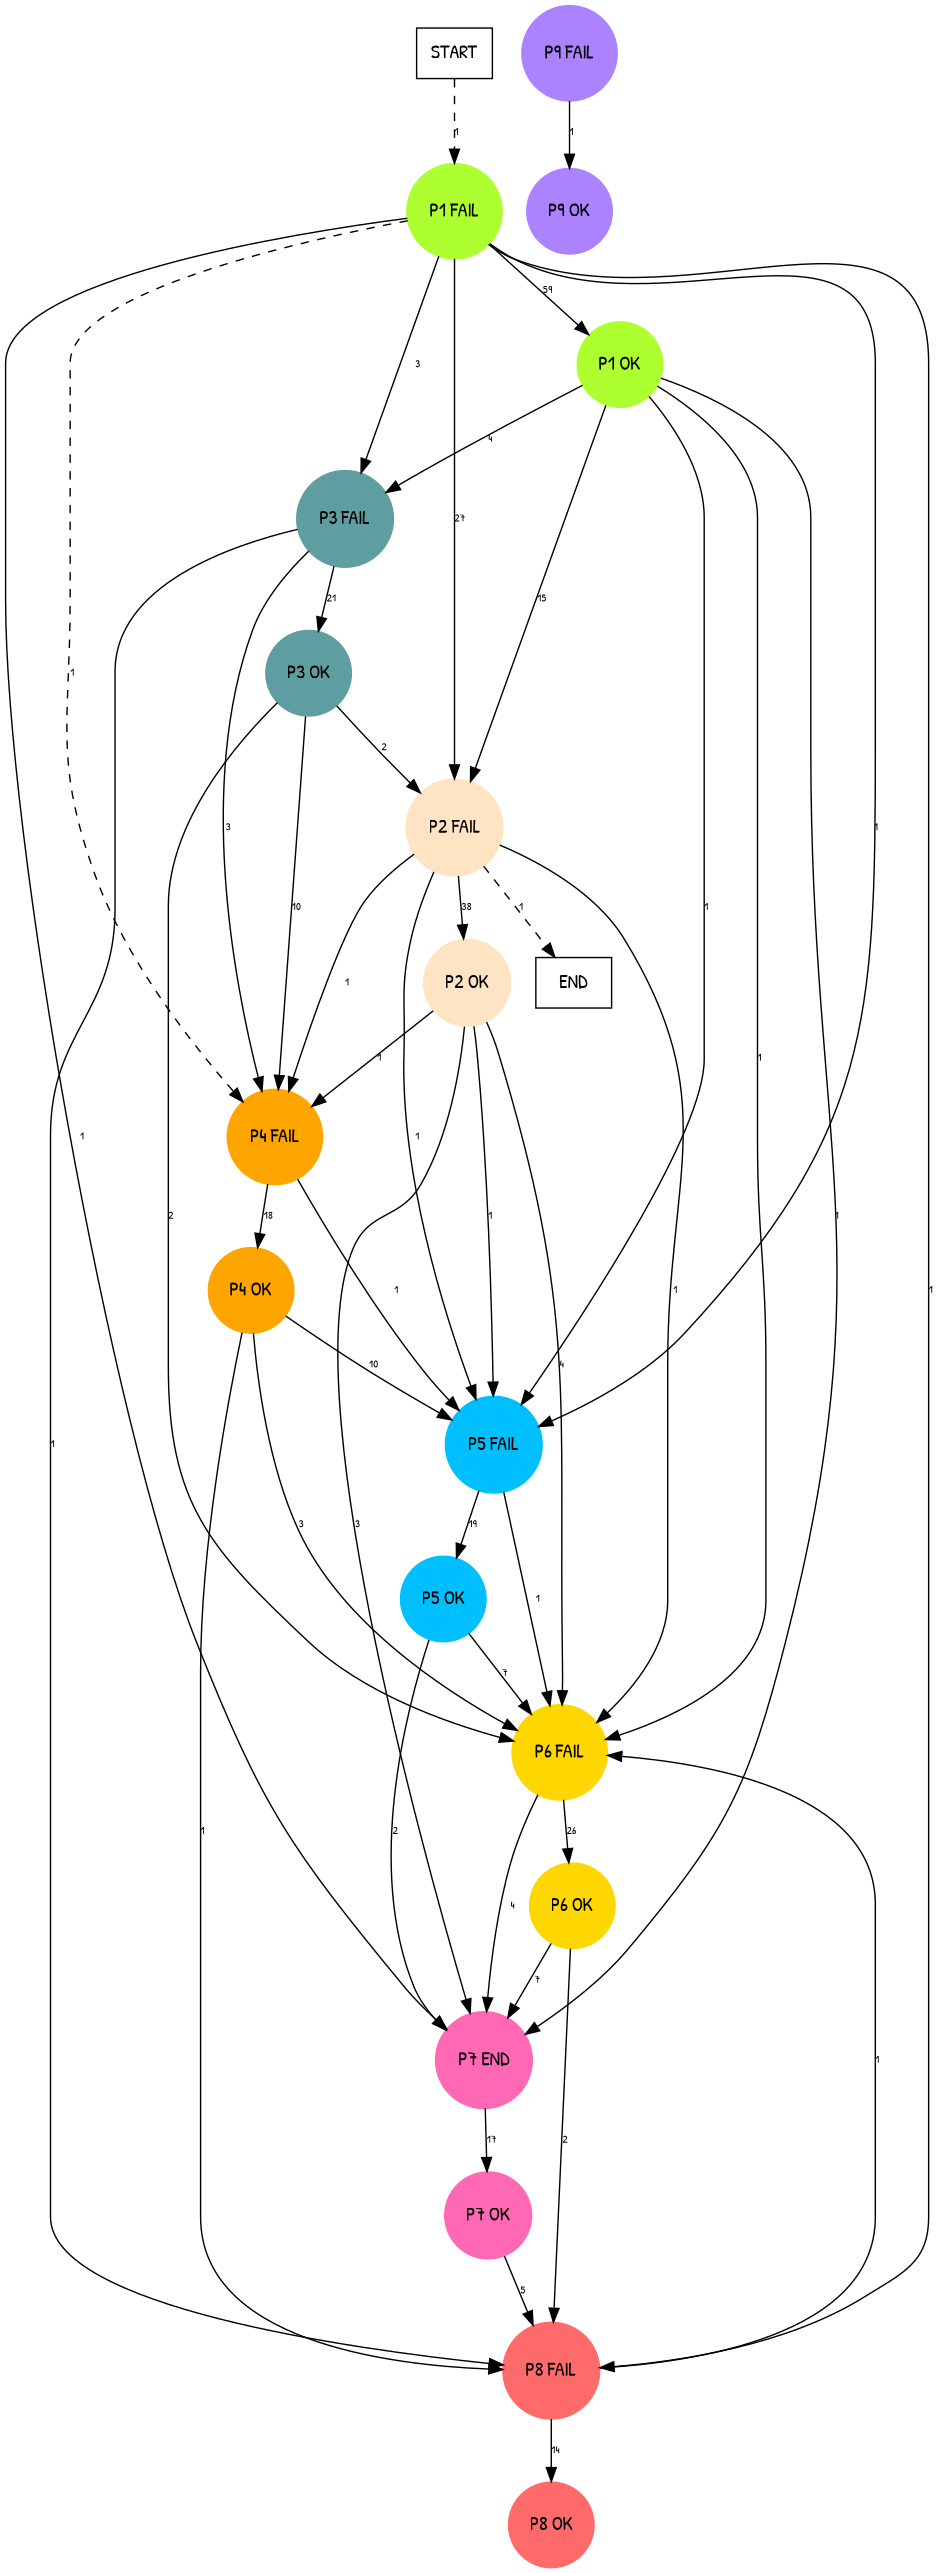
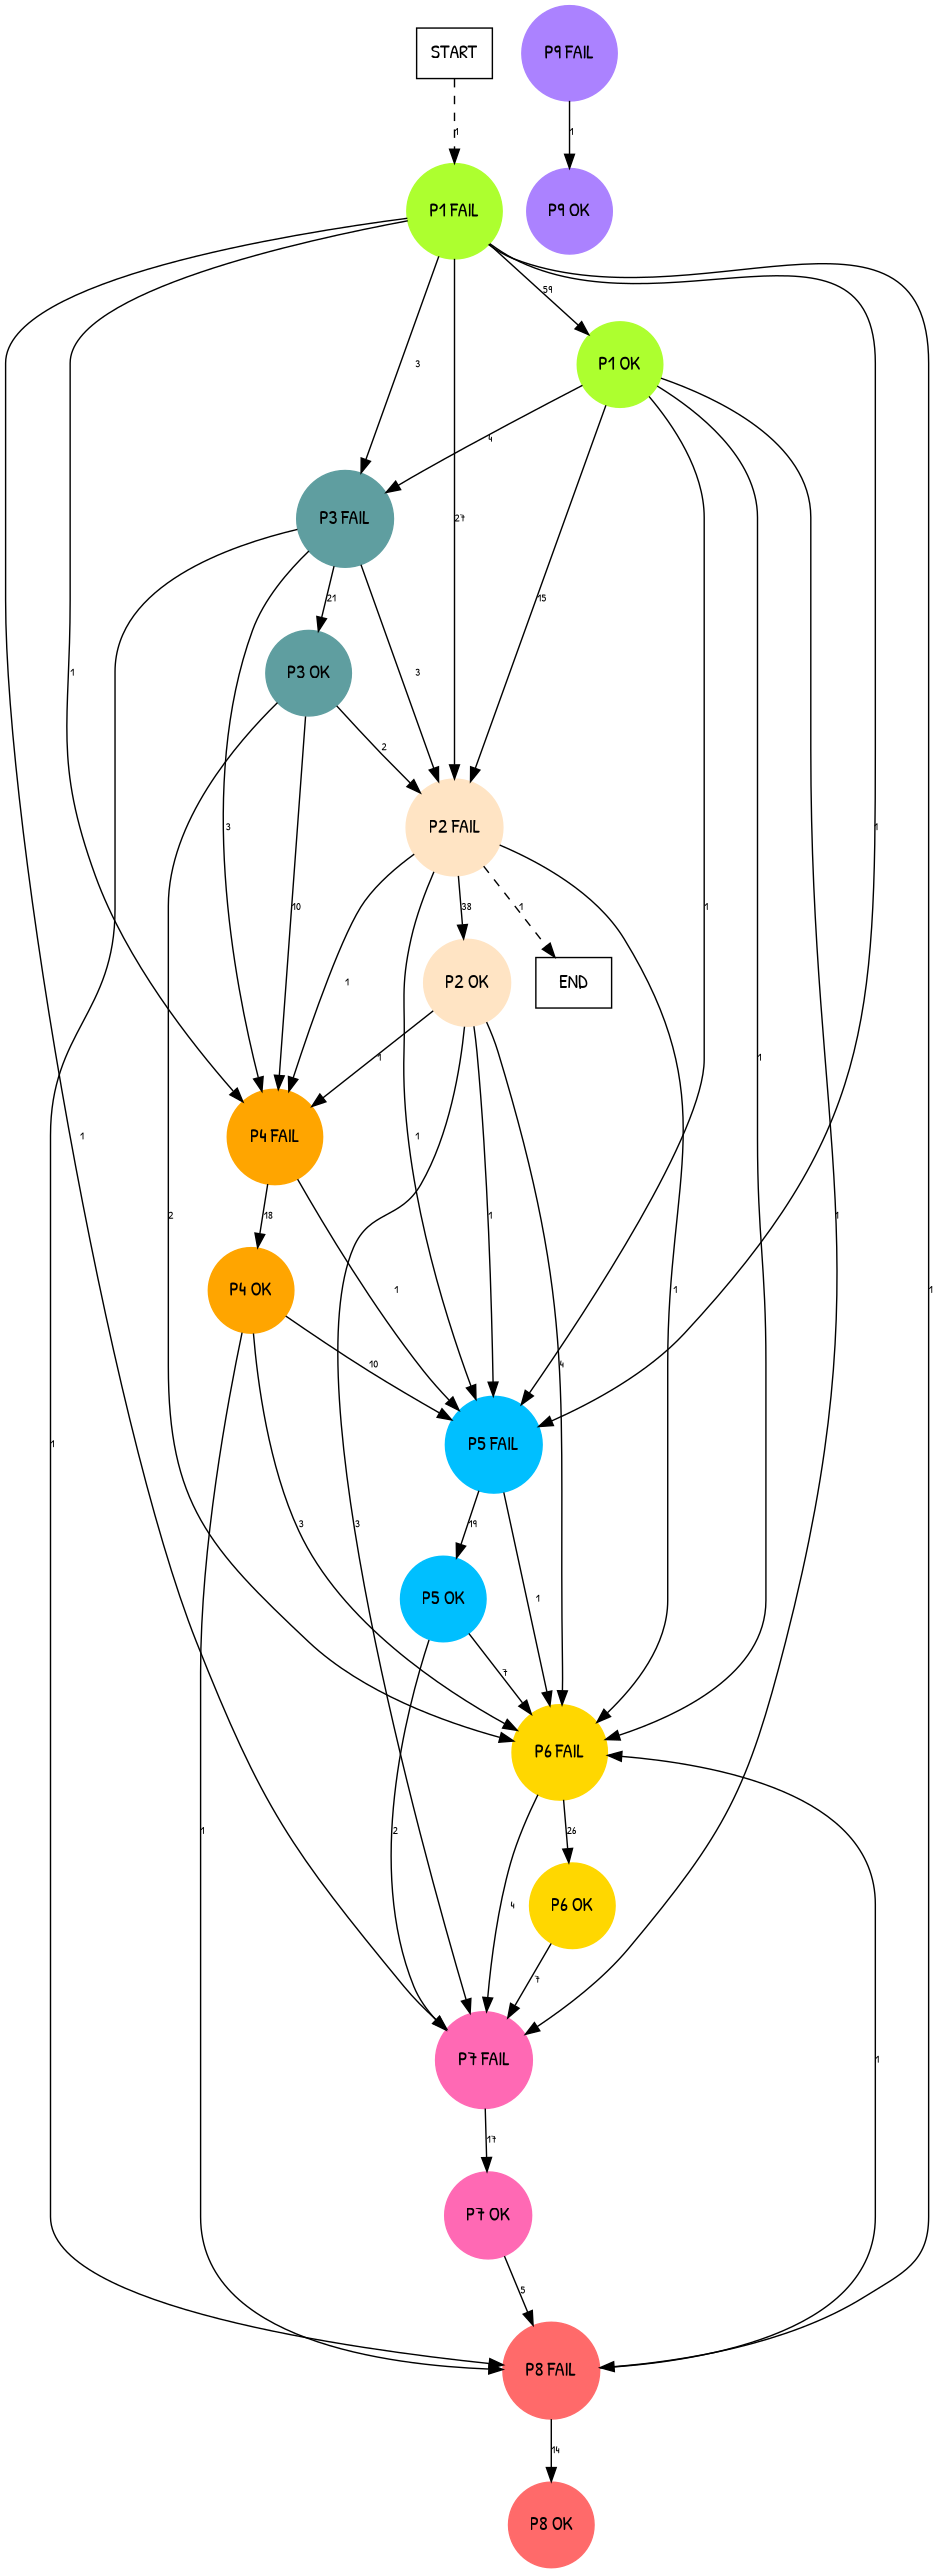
edge "P1 FAIL" -> "P4 FAIL": style dashed -> solid
edge "P3 FAIL" -> "P2 FAIL": added, label "3"
node "P7 END": label "P7 END" -> "P7 FAIL"
edge "P6 OK" -> "P8 FAIL": removed, label "2"
